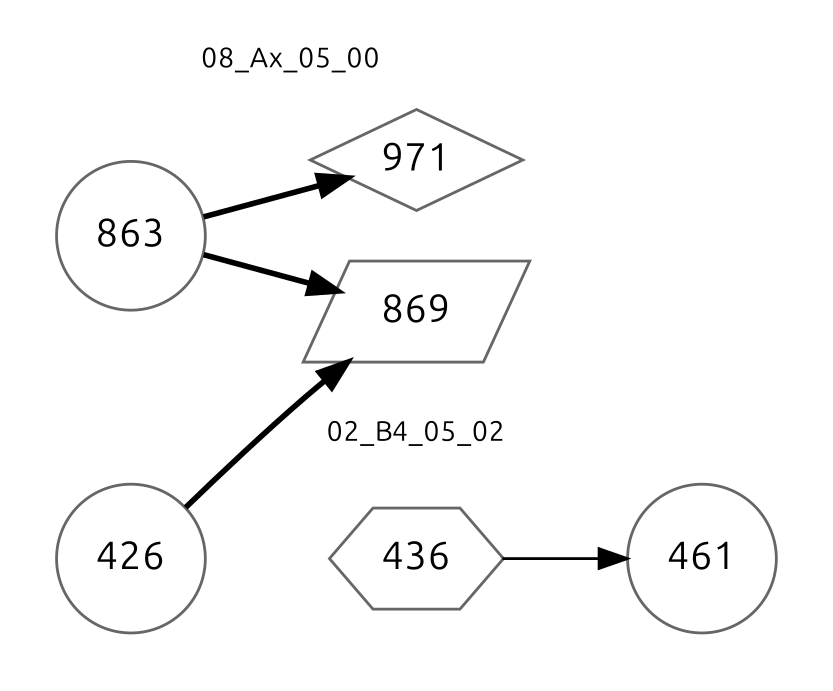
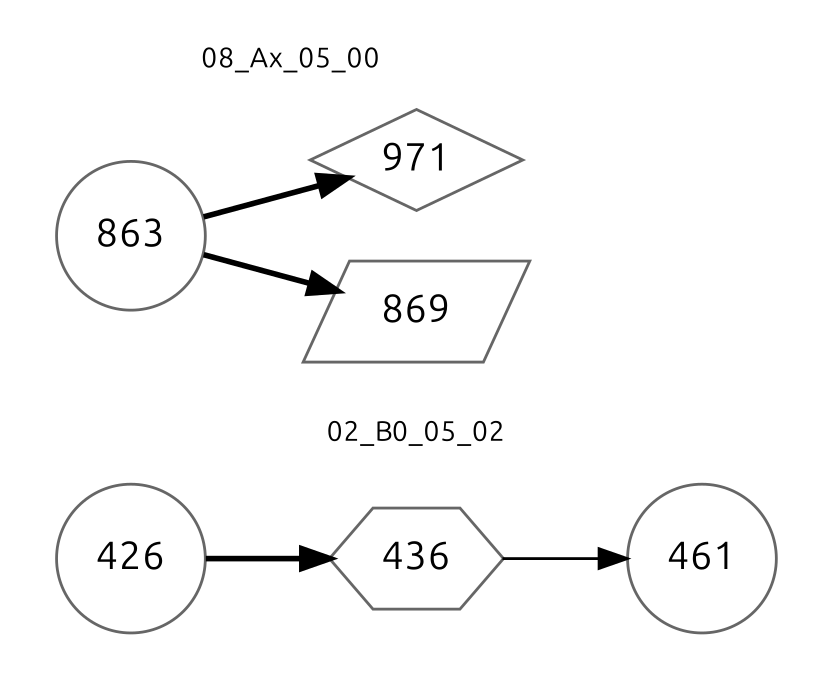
cluster "02_B4_05_02": label "02_B4_05_02" -> "02_B0_05_02"
edge "426" -> "869": now "426" -> "436"
